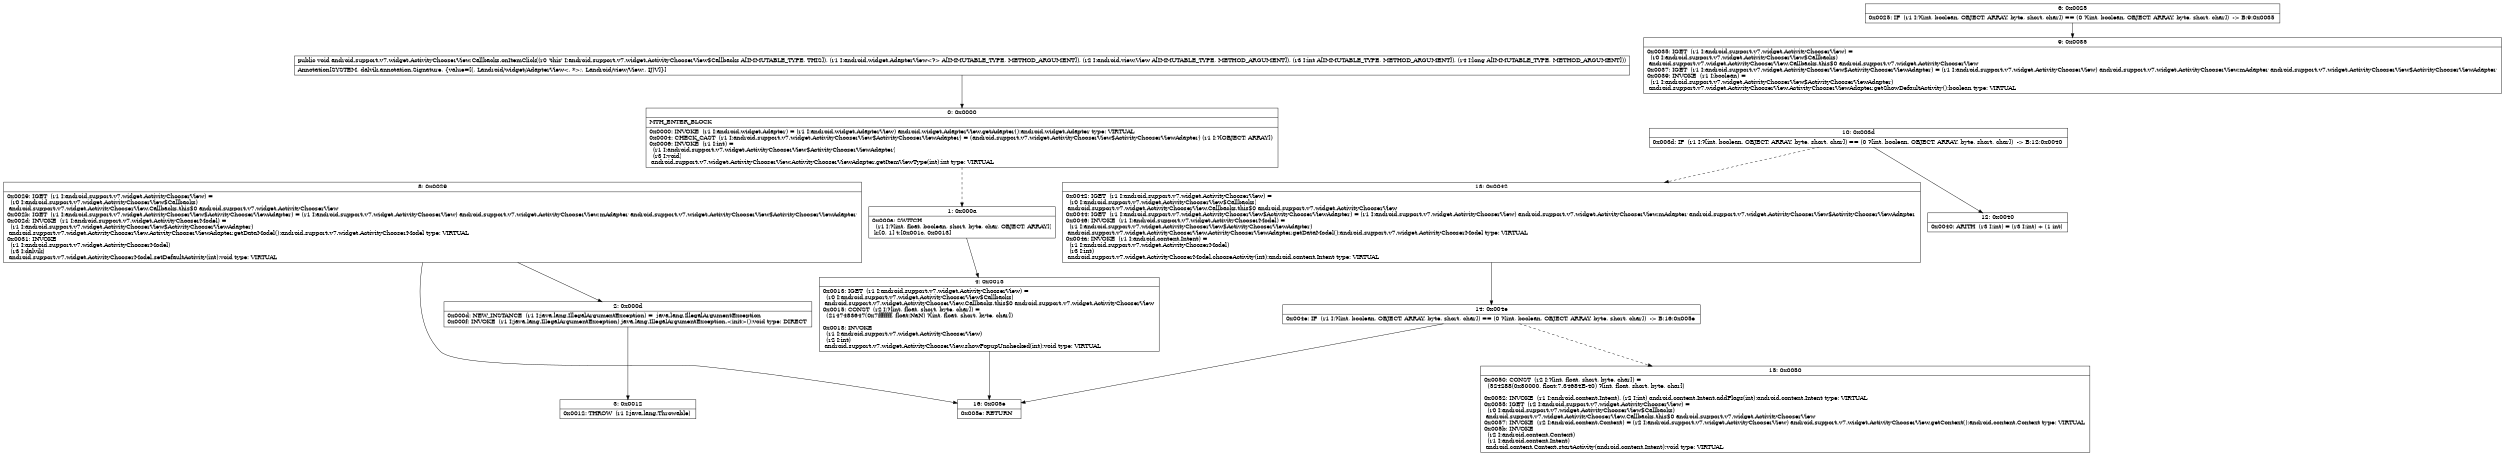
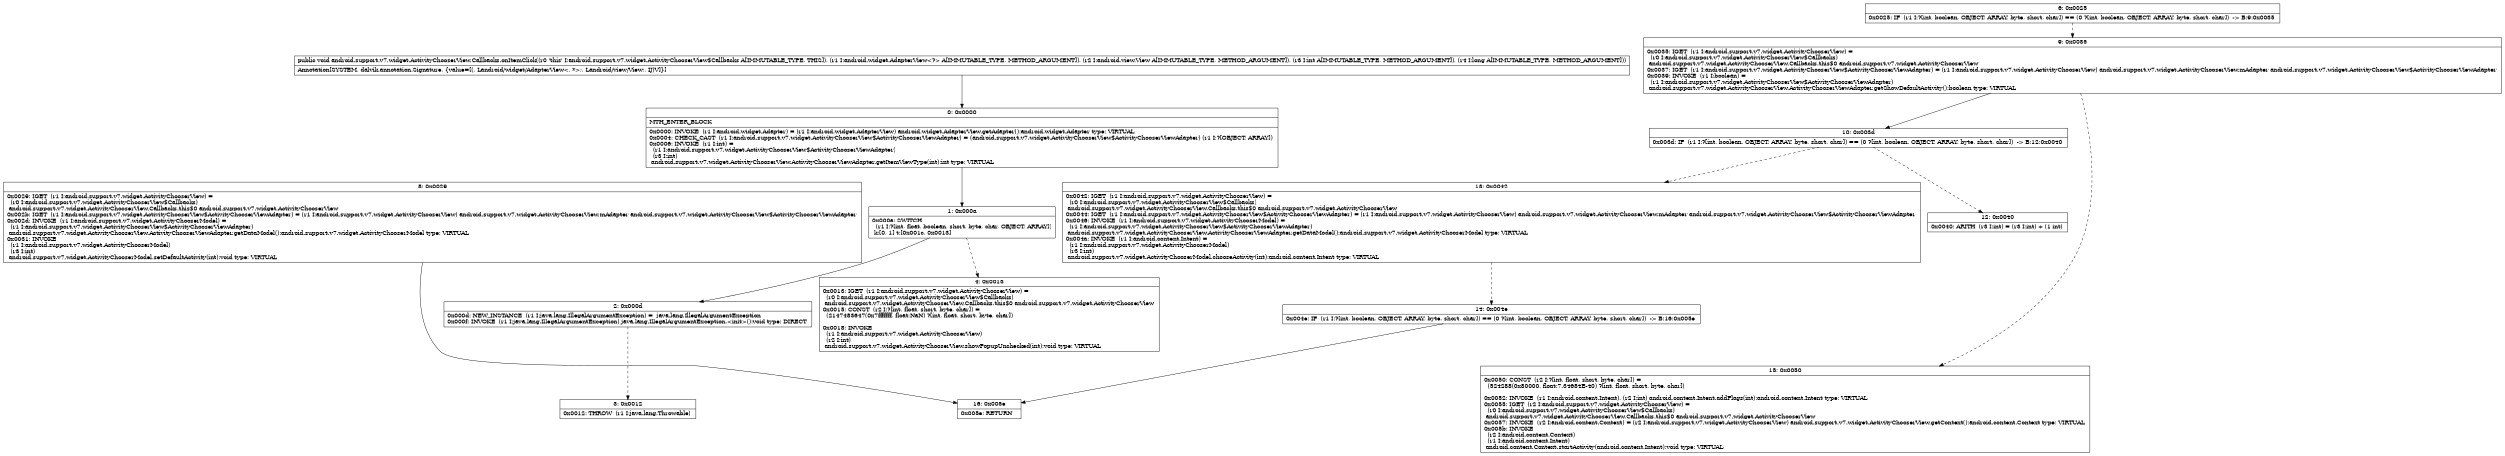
edge "6: 0x0025" -> "9: 0x0035": style solid -> dashed
edge "9: 0x0035" -> "10: 0x003d": added
node "0: 0x0000": text "(r3 I:void)" -> "(r3 I:int)"
edge "10: 0x003d" -> "12: 0x0040": style solid -> dashed
edge "0: 0x0000" -> "1: 0x000a": style dashed -> solid
node "8: 0x0029": text "(r3 I:dalvik)" -> "(r3 I:int)"
edge "1: 0x000a" -> "4: 0x0013": style solid -> dashed
edge "8: 0x0029" -> "2: 0x000d": now "1: 0x000a" -> "2: 0x000d"
edge "13: 0x0042" -> "14: 0x004e": style solid -> dashed
edge "14: 0x004e" -> "15: 0x0050": now "9: 0x0035" -> "15: 0x0050"
edge "2: 0x000d" -> "3: 0x0012": style solid -> dashed
edge "4: 0x0013" -> "16: 0x005e": removed
